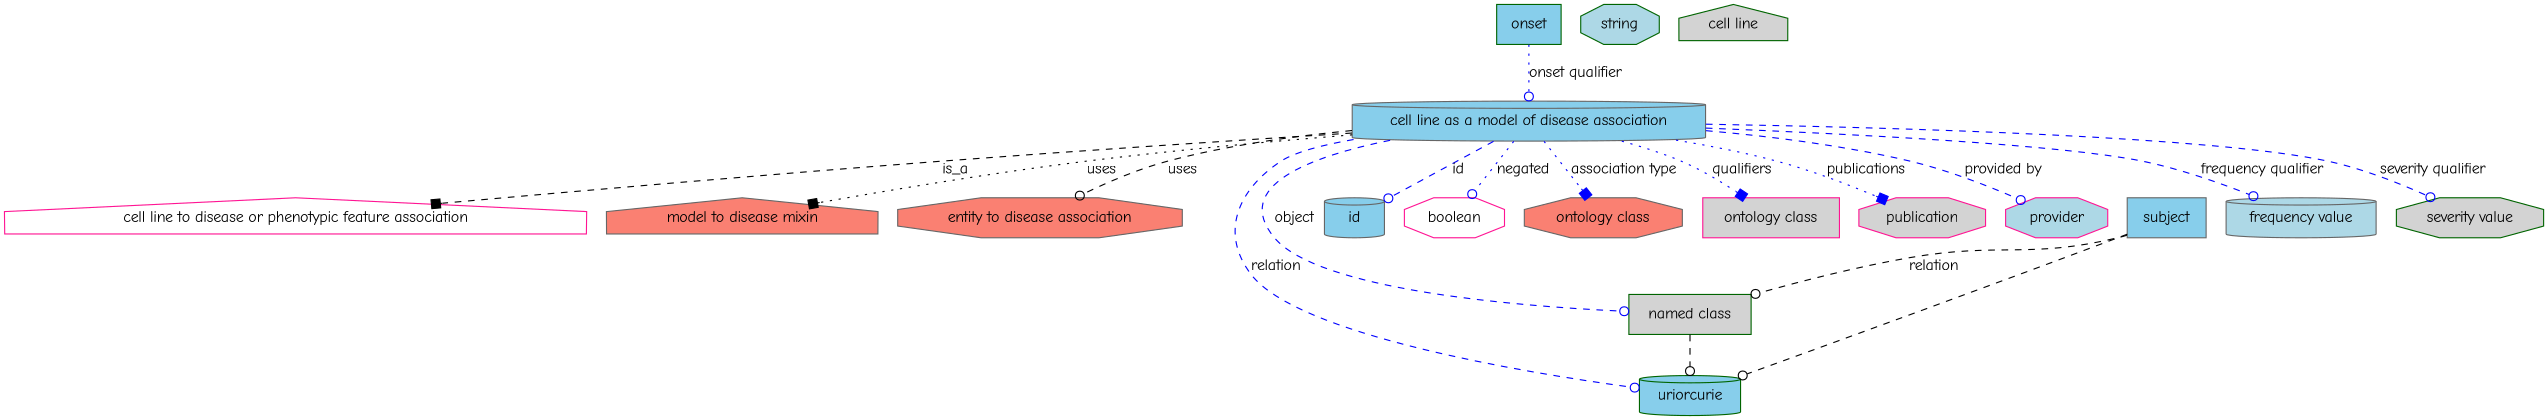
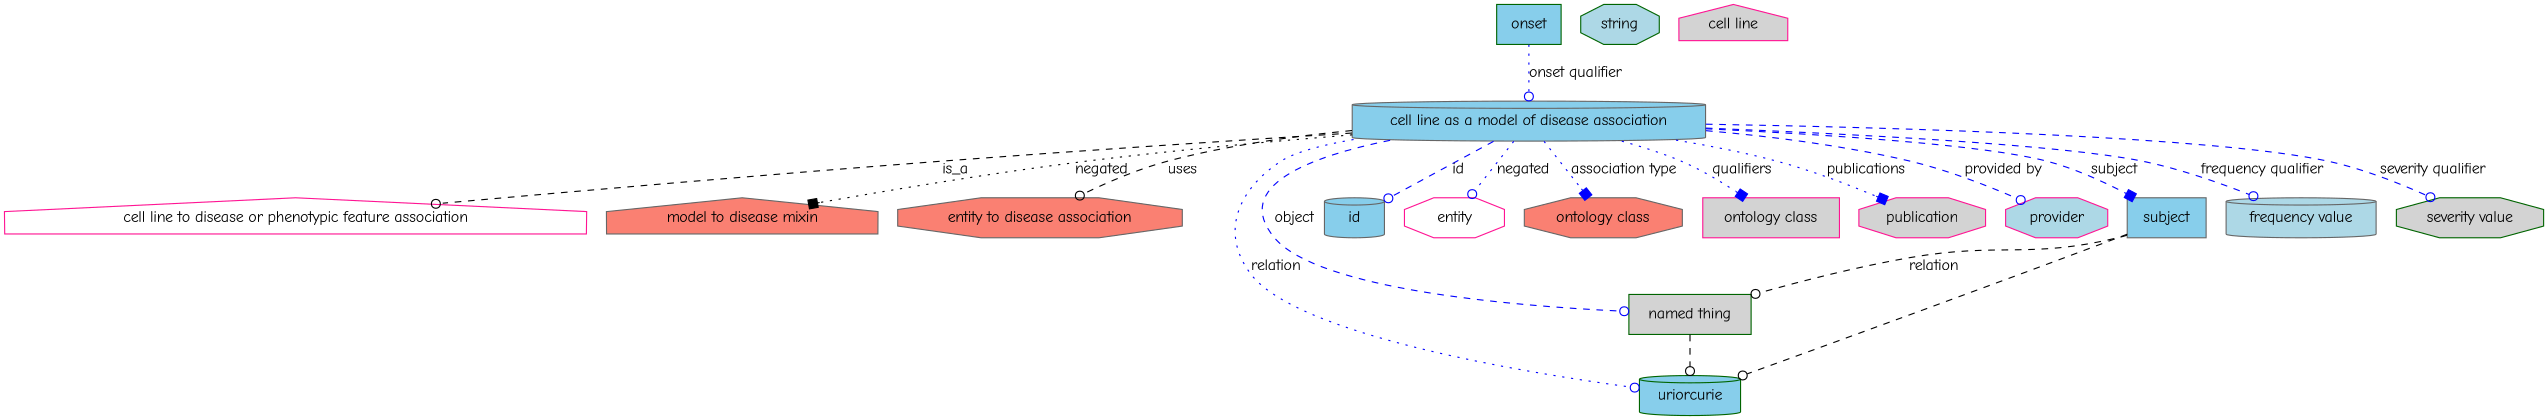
node "cell line": color darkgreen -> deeppink
edge "cell line as a model of disease association" -> "subject": added, label "subject"
edge "cell line as a model of disease association" -> "cell line to disease or phenotypic feature association": arrowhead box -> odot
edge "cell line as a model of disease association" -> "model to disease mixin": label "uses" -> "negated"
node "boolean": label "boolean" -> "entity"
node "named class": label "named class" -> "named thing"
edge "cell line as a model of disease association" -> "uriorcurie": style dashed -> dotted
